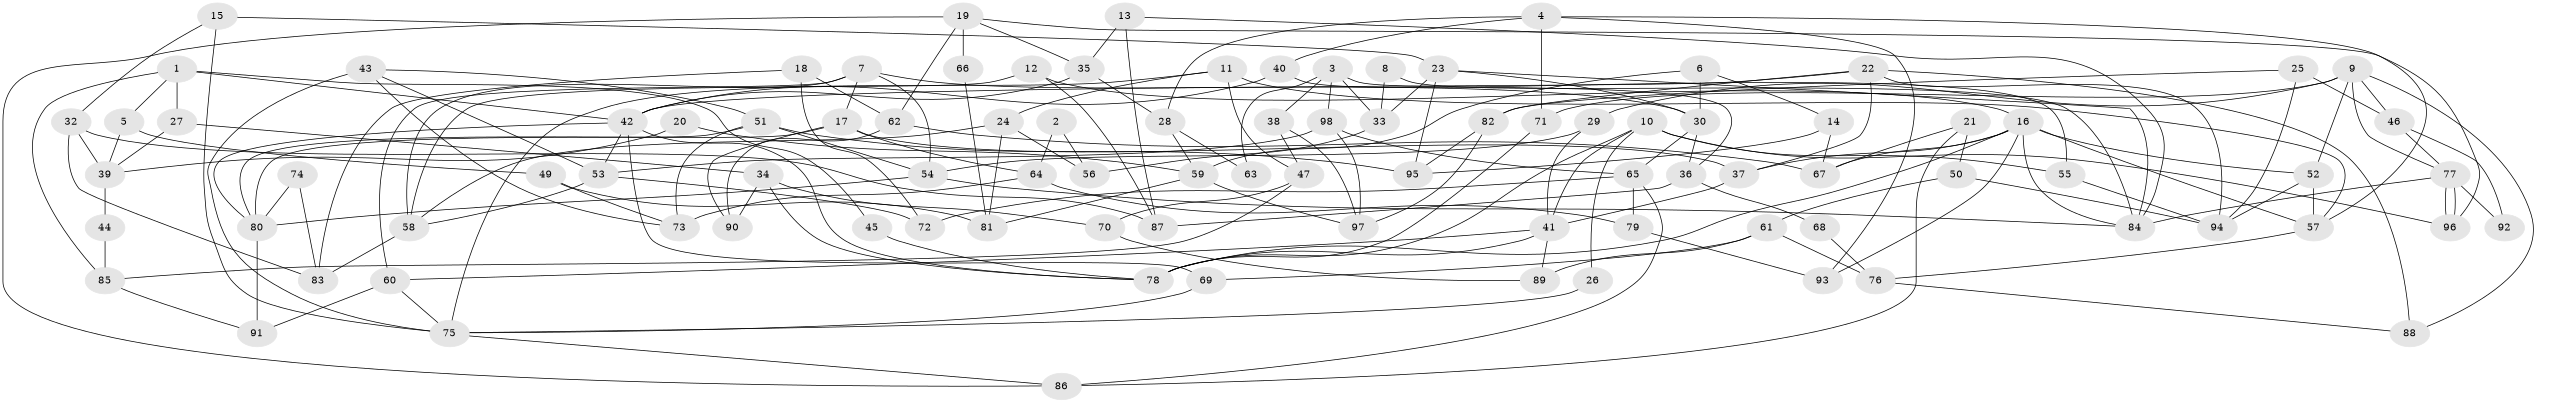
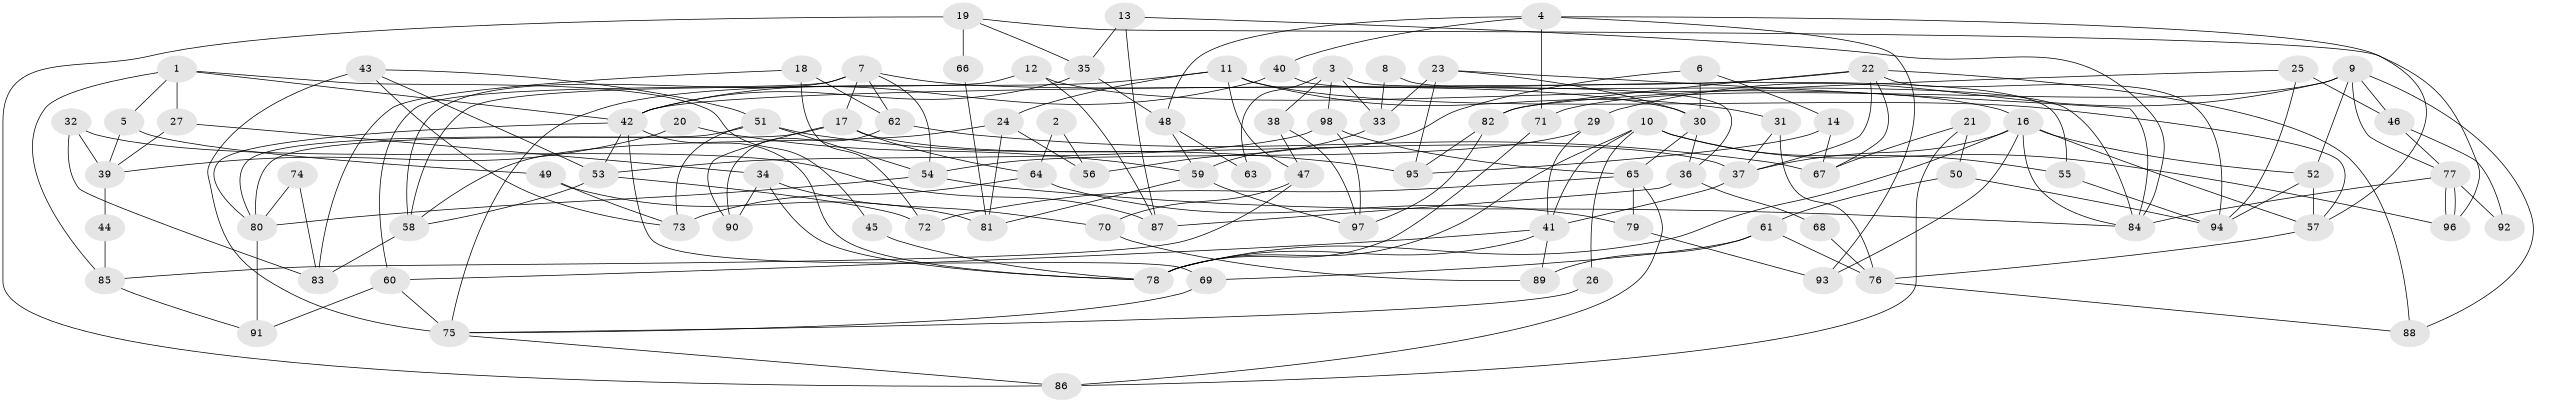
node "15": removed
edge "19" -- "62": now "7" -- "62"
node "28": label "28" -> "48"
node "31": added
edge "16" -- "67": now "22" -- "67"
